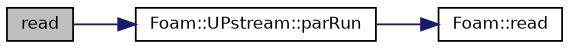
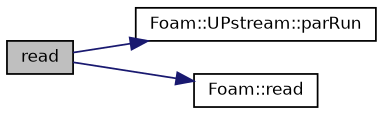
edge "Foam::UPstream::parRun" -> "Foam::read": now "read" -> "Foam::read"
